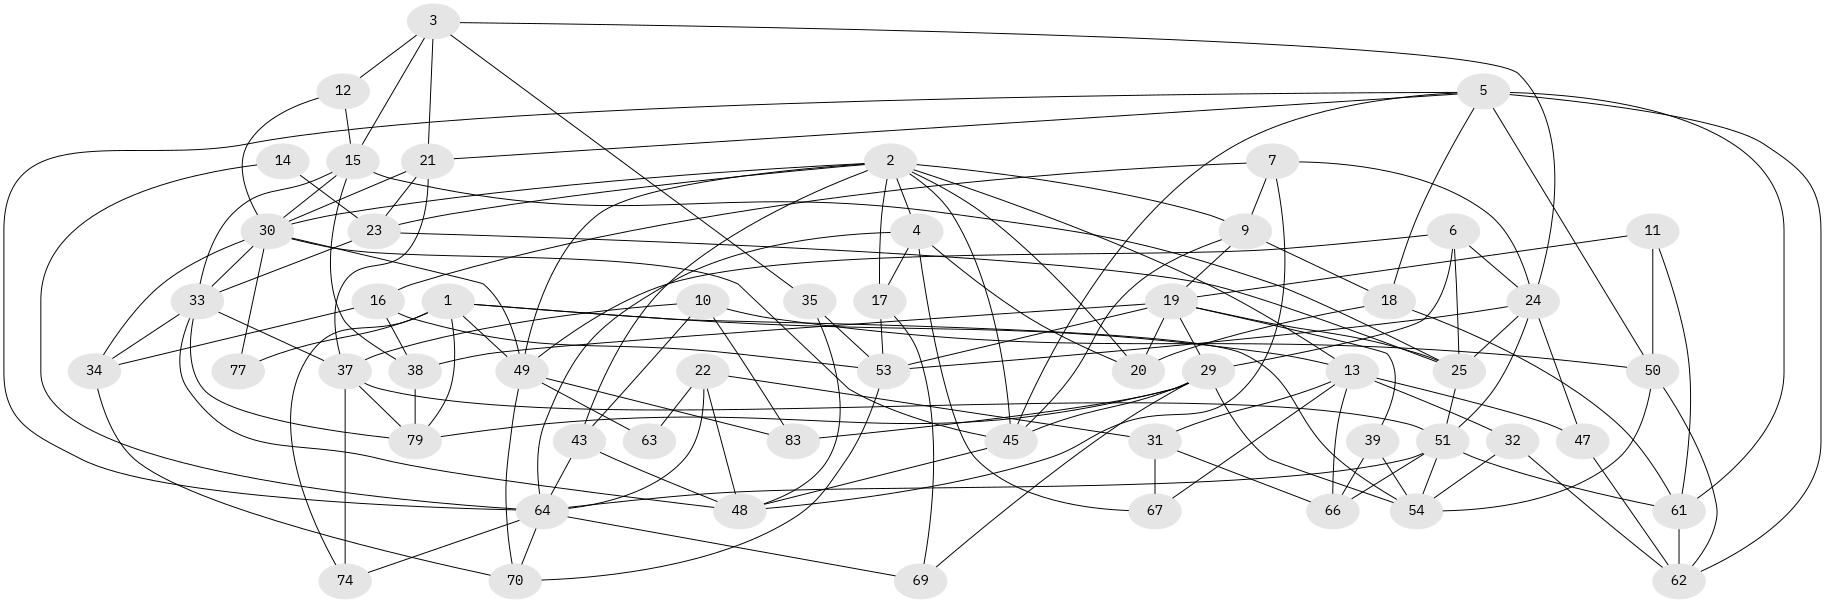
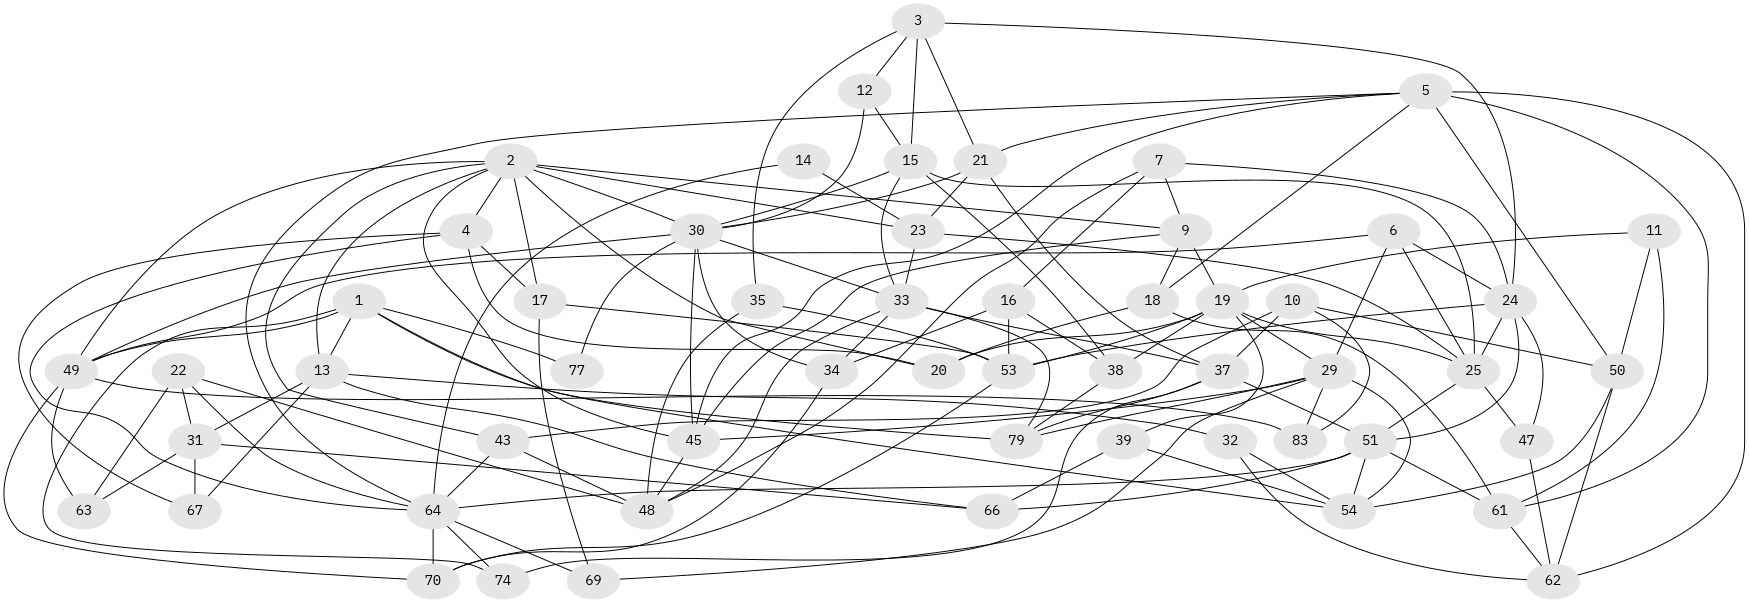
edge "13" -- "47": now "25" -- "47"
edge "31" -- "63": added
